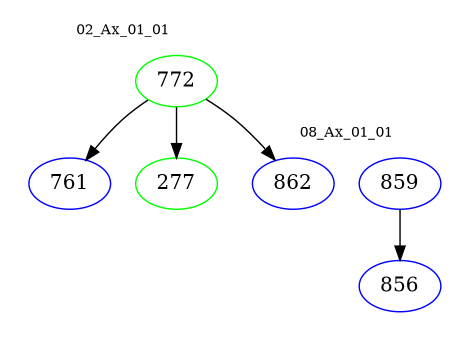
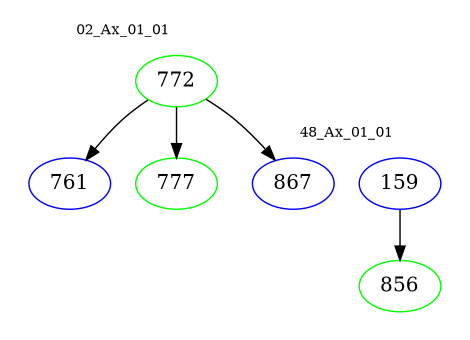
cluster "08_Ax_01_01": label "08_Ax_01_01" -> "48_Ax_01_01"
node "277": label "277" -> "777"
node "862": label "862" -> "867"
node "859": label "859" -> "159"
node "856": color blue -> green
